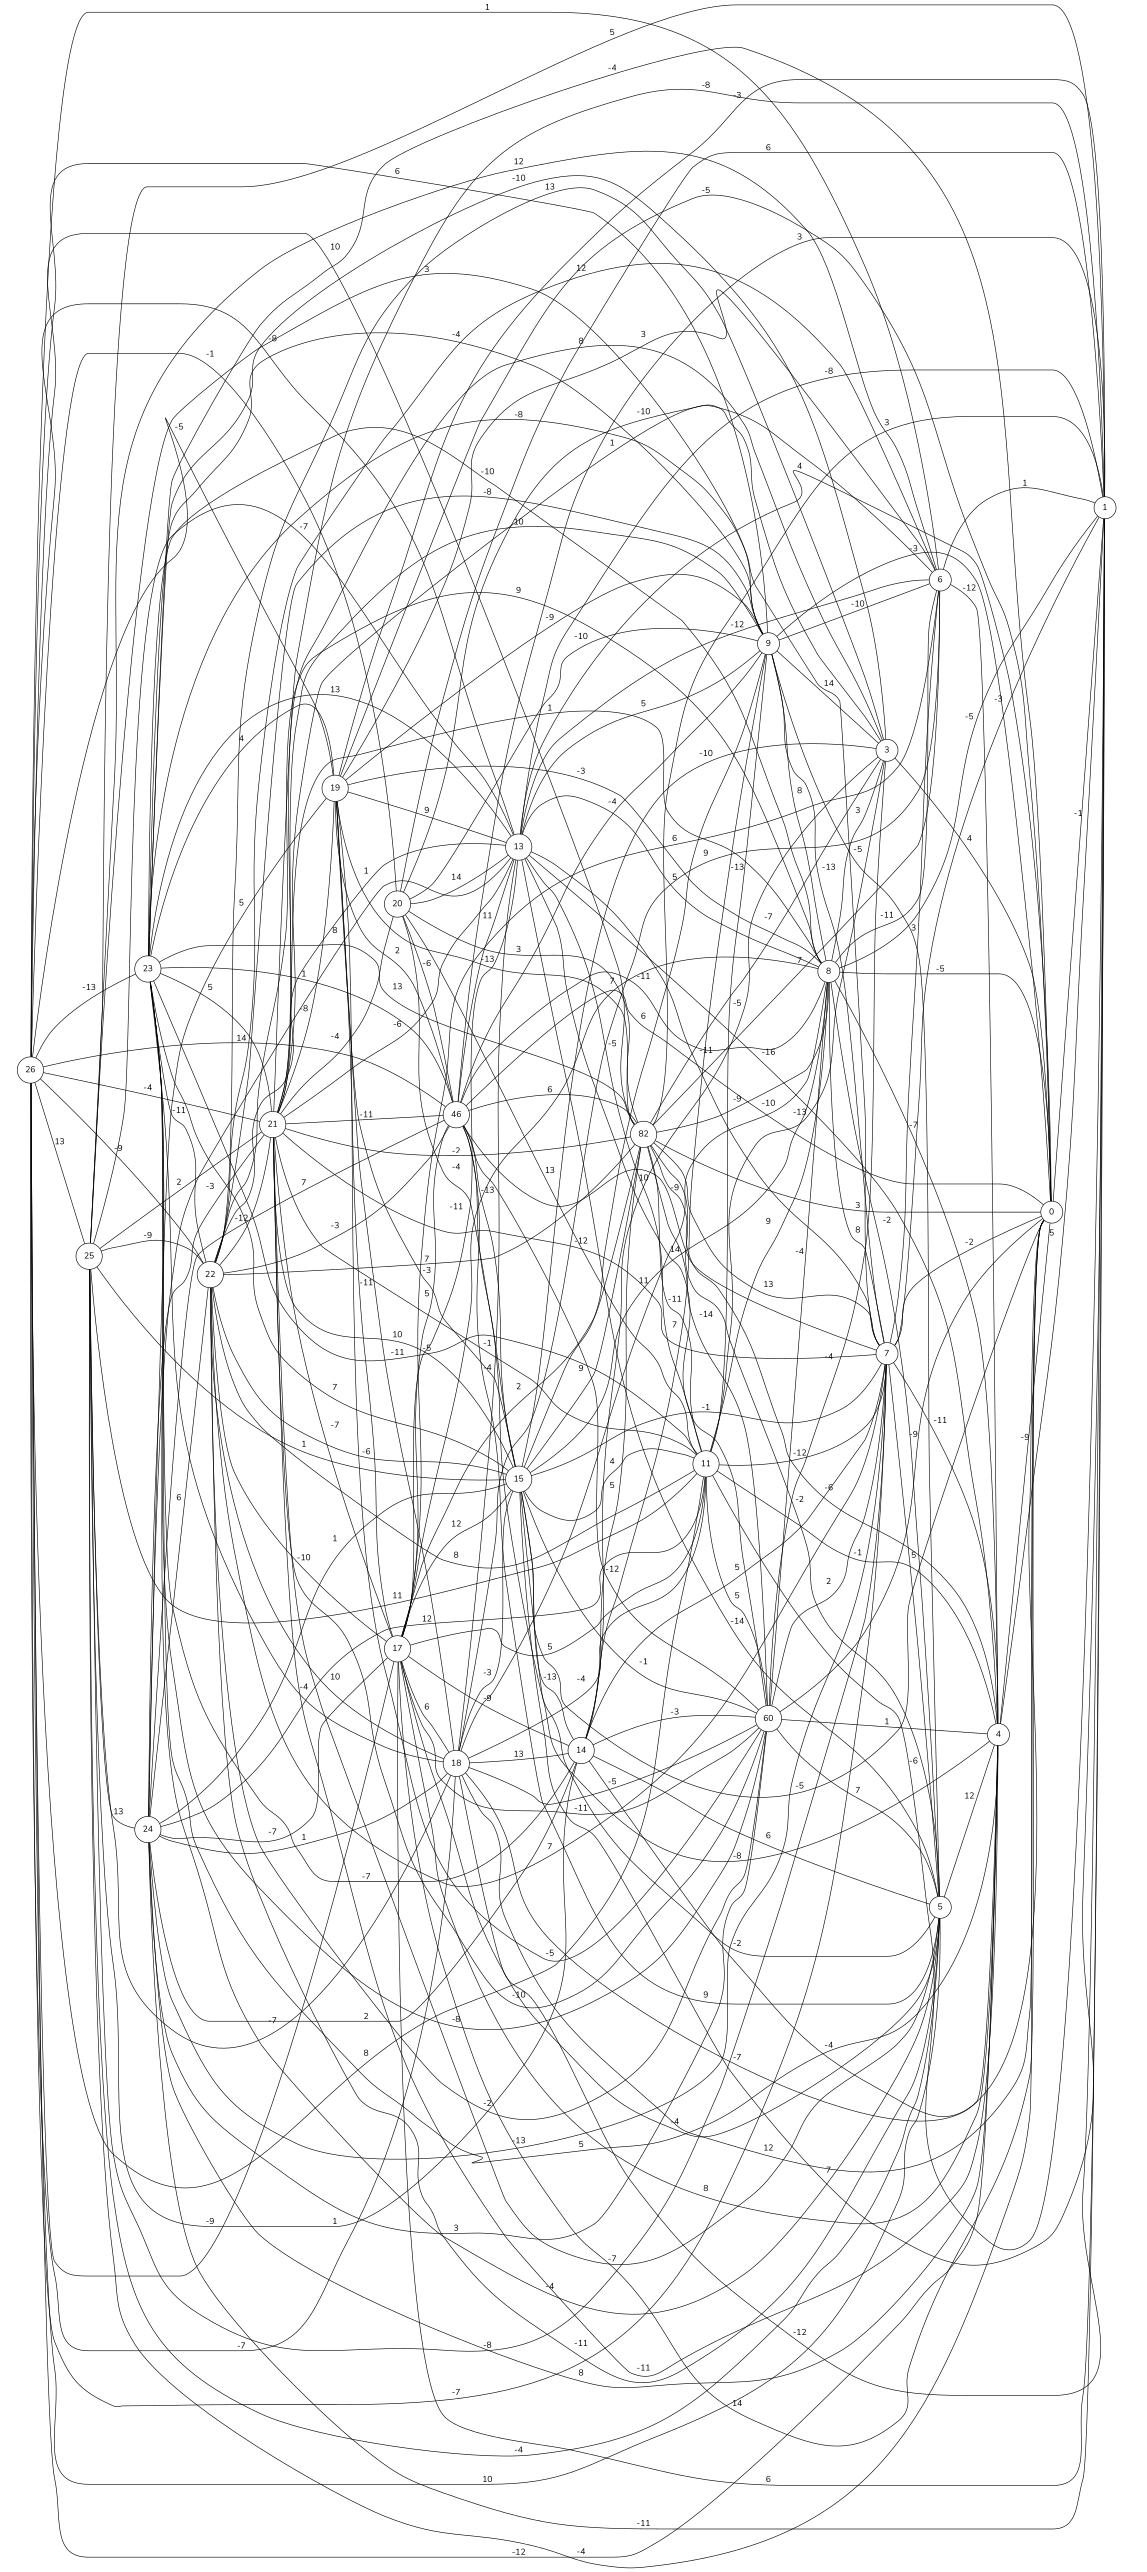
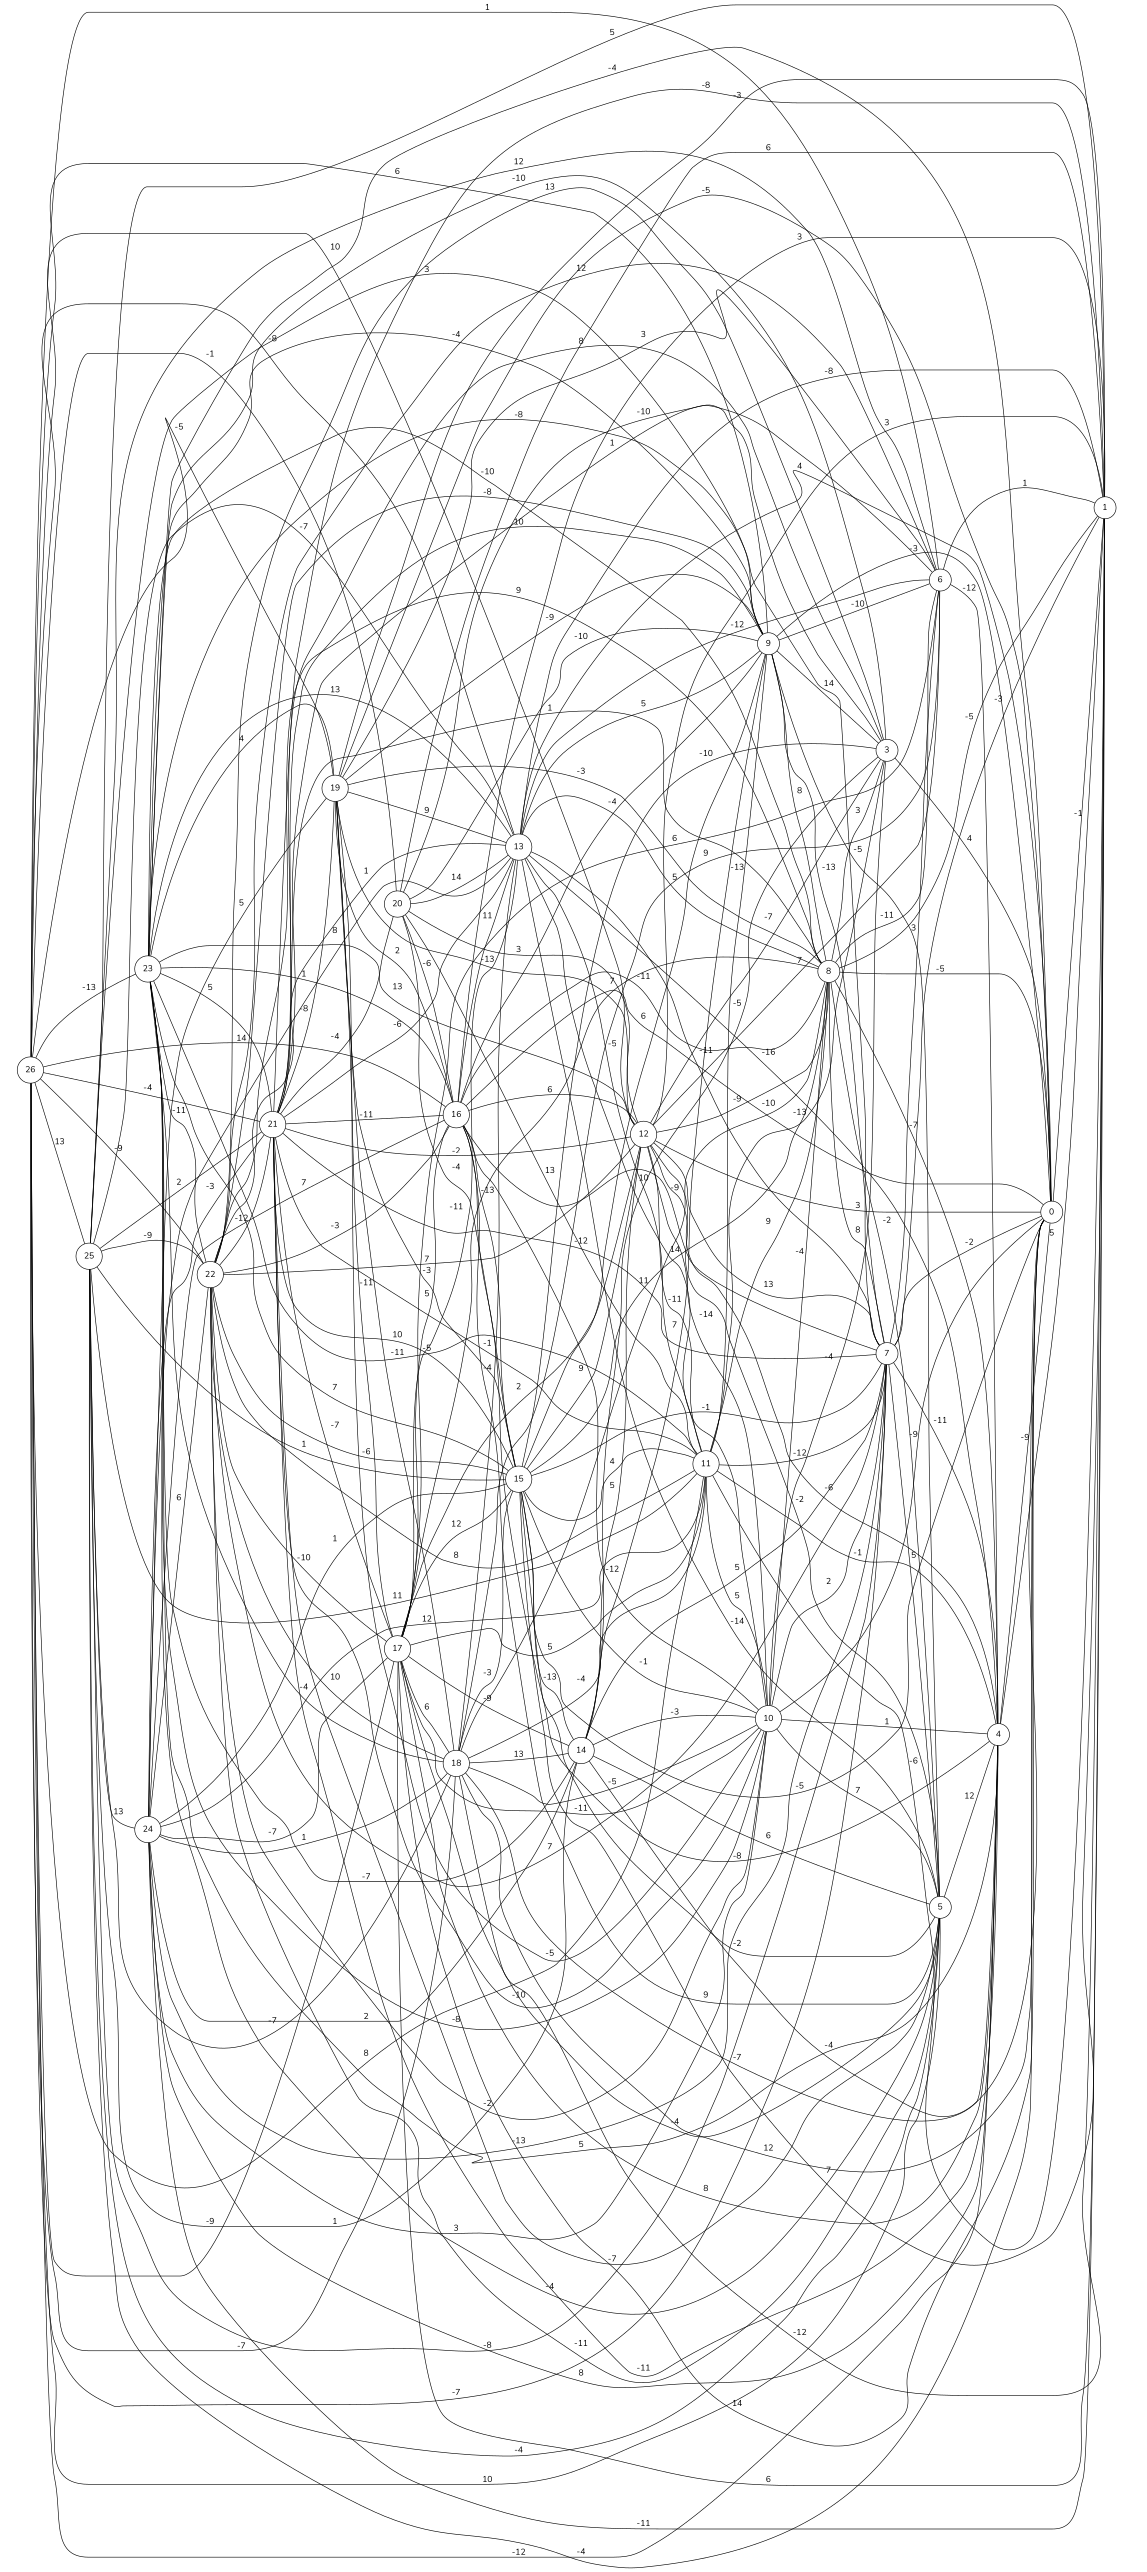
node "46": label "46" -> "16"
node "82": label "82" -> "12"
node "60": label "60" -> "10"
